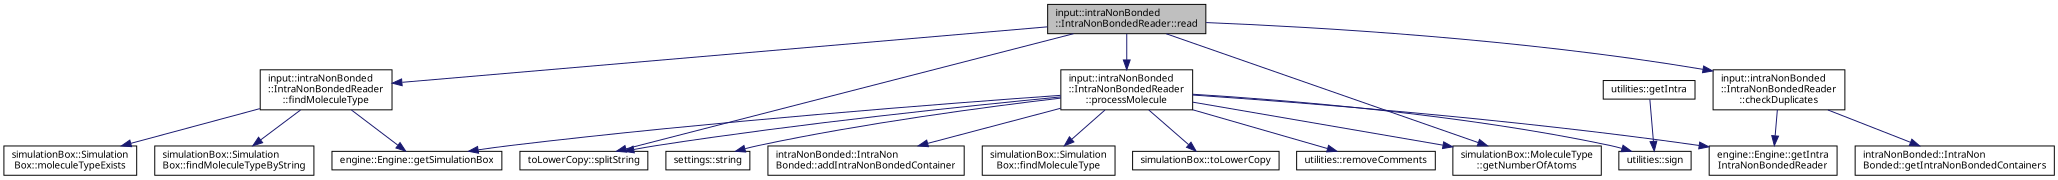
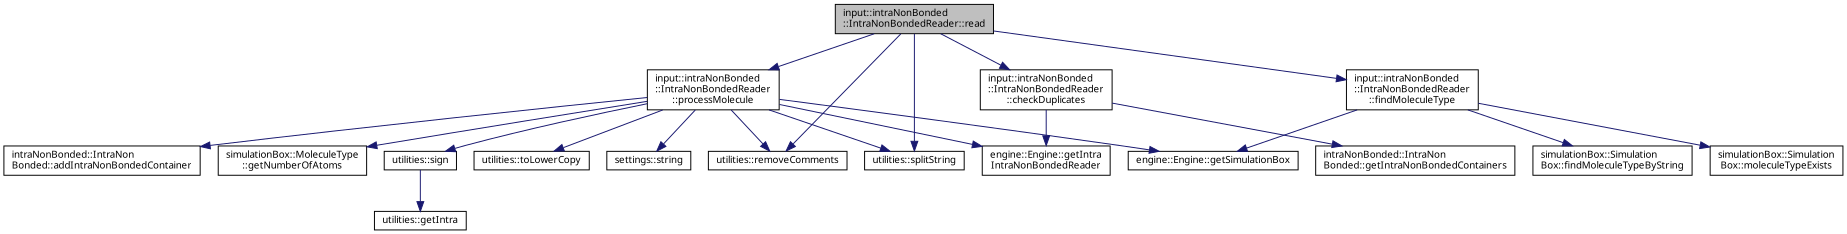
edge "input::intraNonBonded ::IntraNonBondedReader::read" -> "simulationBox::MoleculeType ::getNumberOfAtoms": now "input::intraNonBonded ::IntraNonBondedReader::read" -> "utilities::removeComments"
edge "utilities::getIntra" -> "utilities::sign": reversed
node "toLowerCopy::splitString": label "toLowerCopy::splitString" -> "utilities::splitString"
node "simulationBox::Simulation Box::findMoleculeType": removed
node "simulationBox::toLowerCopy": label "simulationBox::toLowerCopy" -> "utilities::toLowerCopy"
